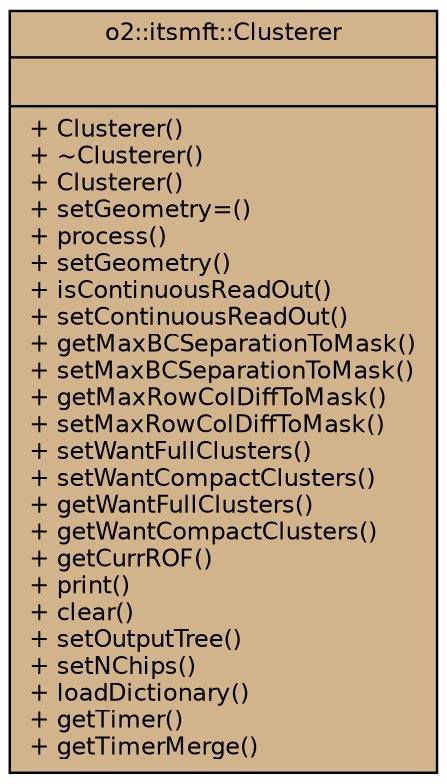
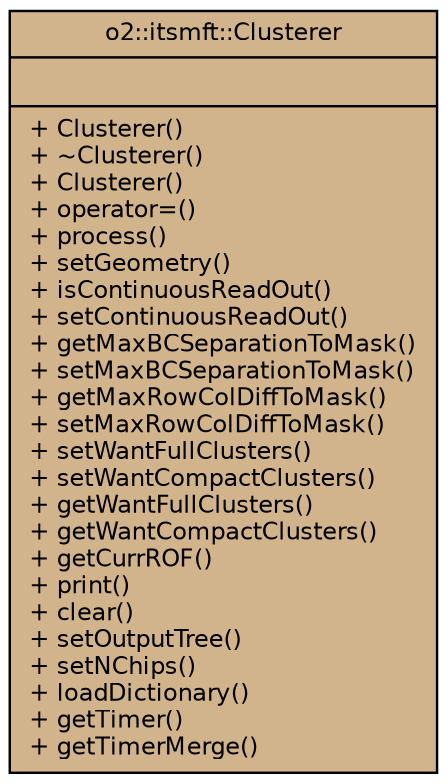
node "o2::itsmft::Clusterer": text "+ setGeometry=()" -> "+ operator=()"
